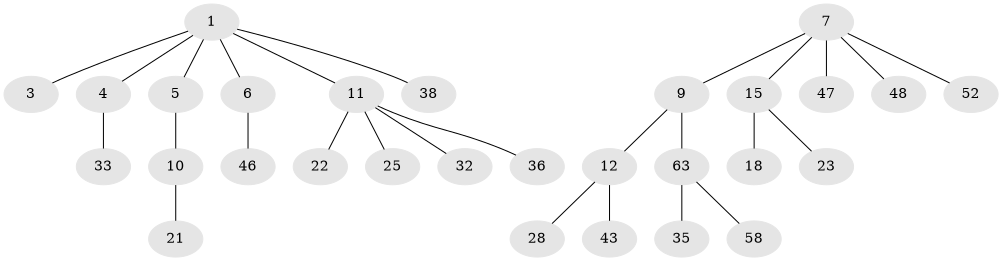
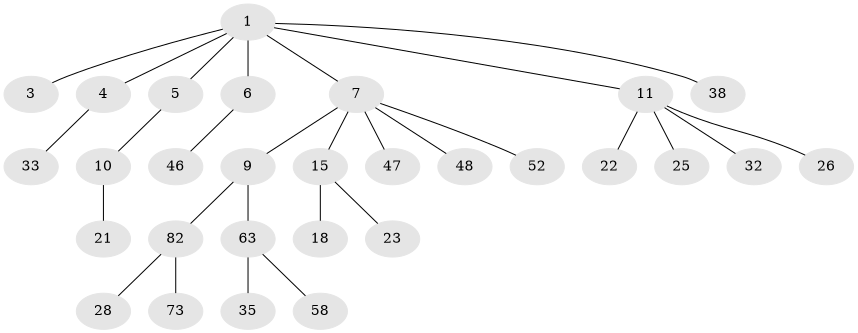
edge "1" -- "7": added
node "36": label "36" -> "26"
node "12": label "12" -> "82"
node "43": label "43" -> "73"
